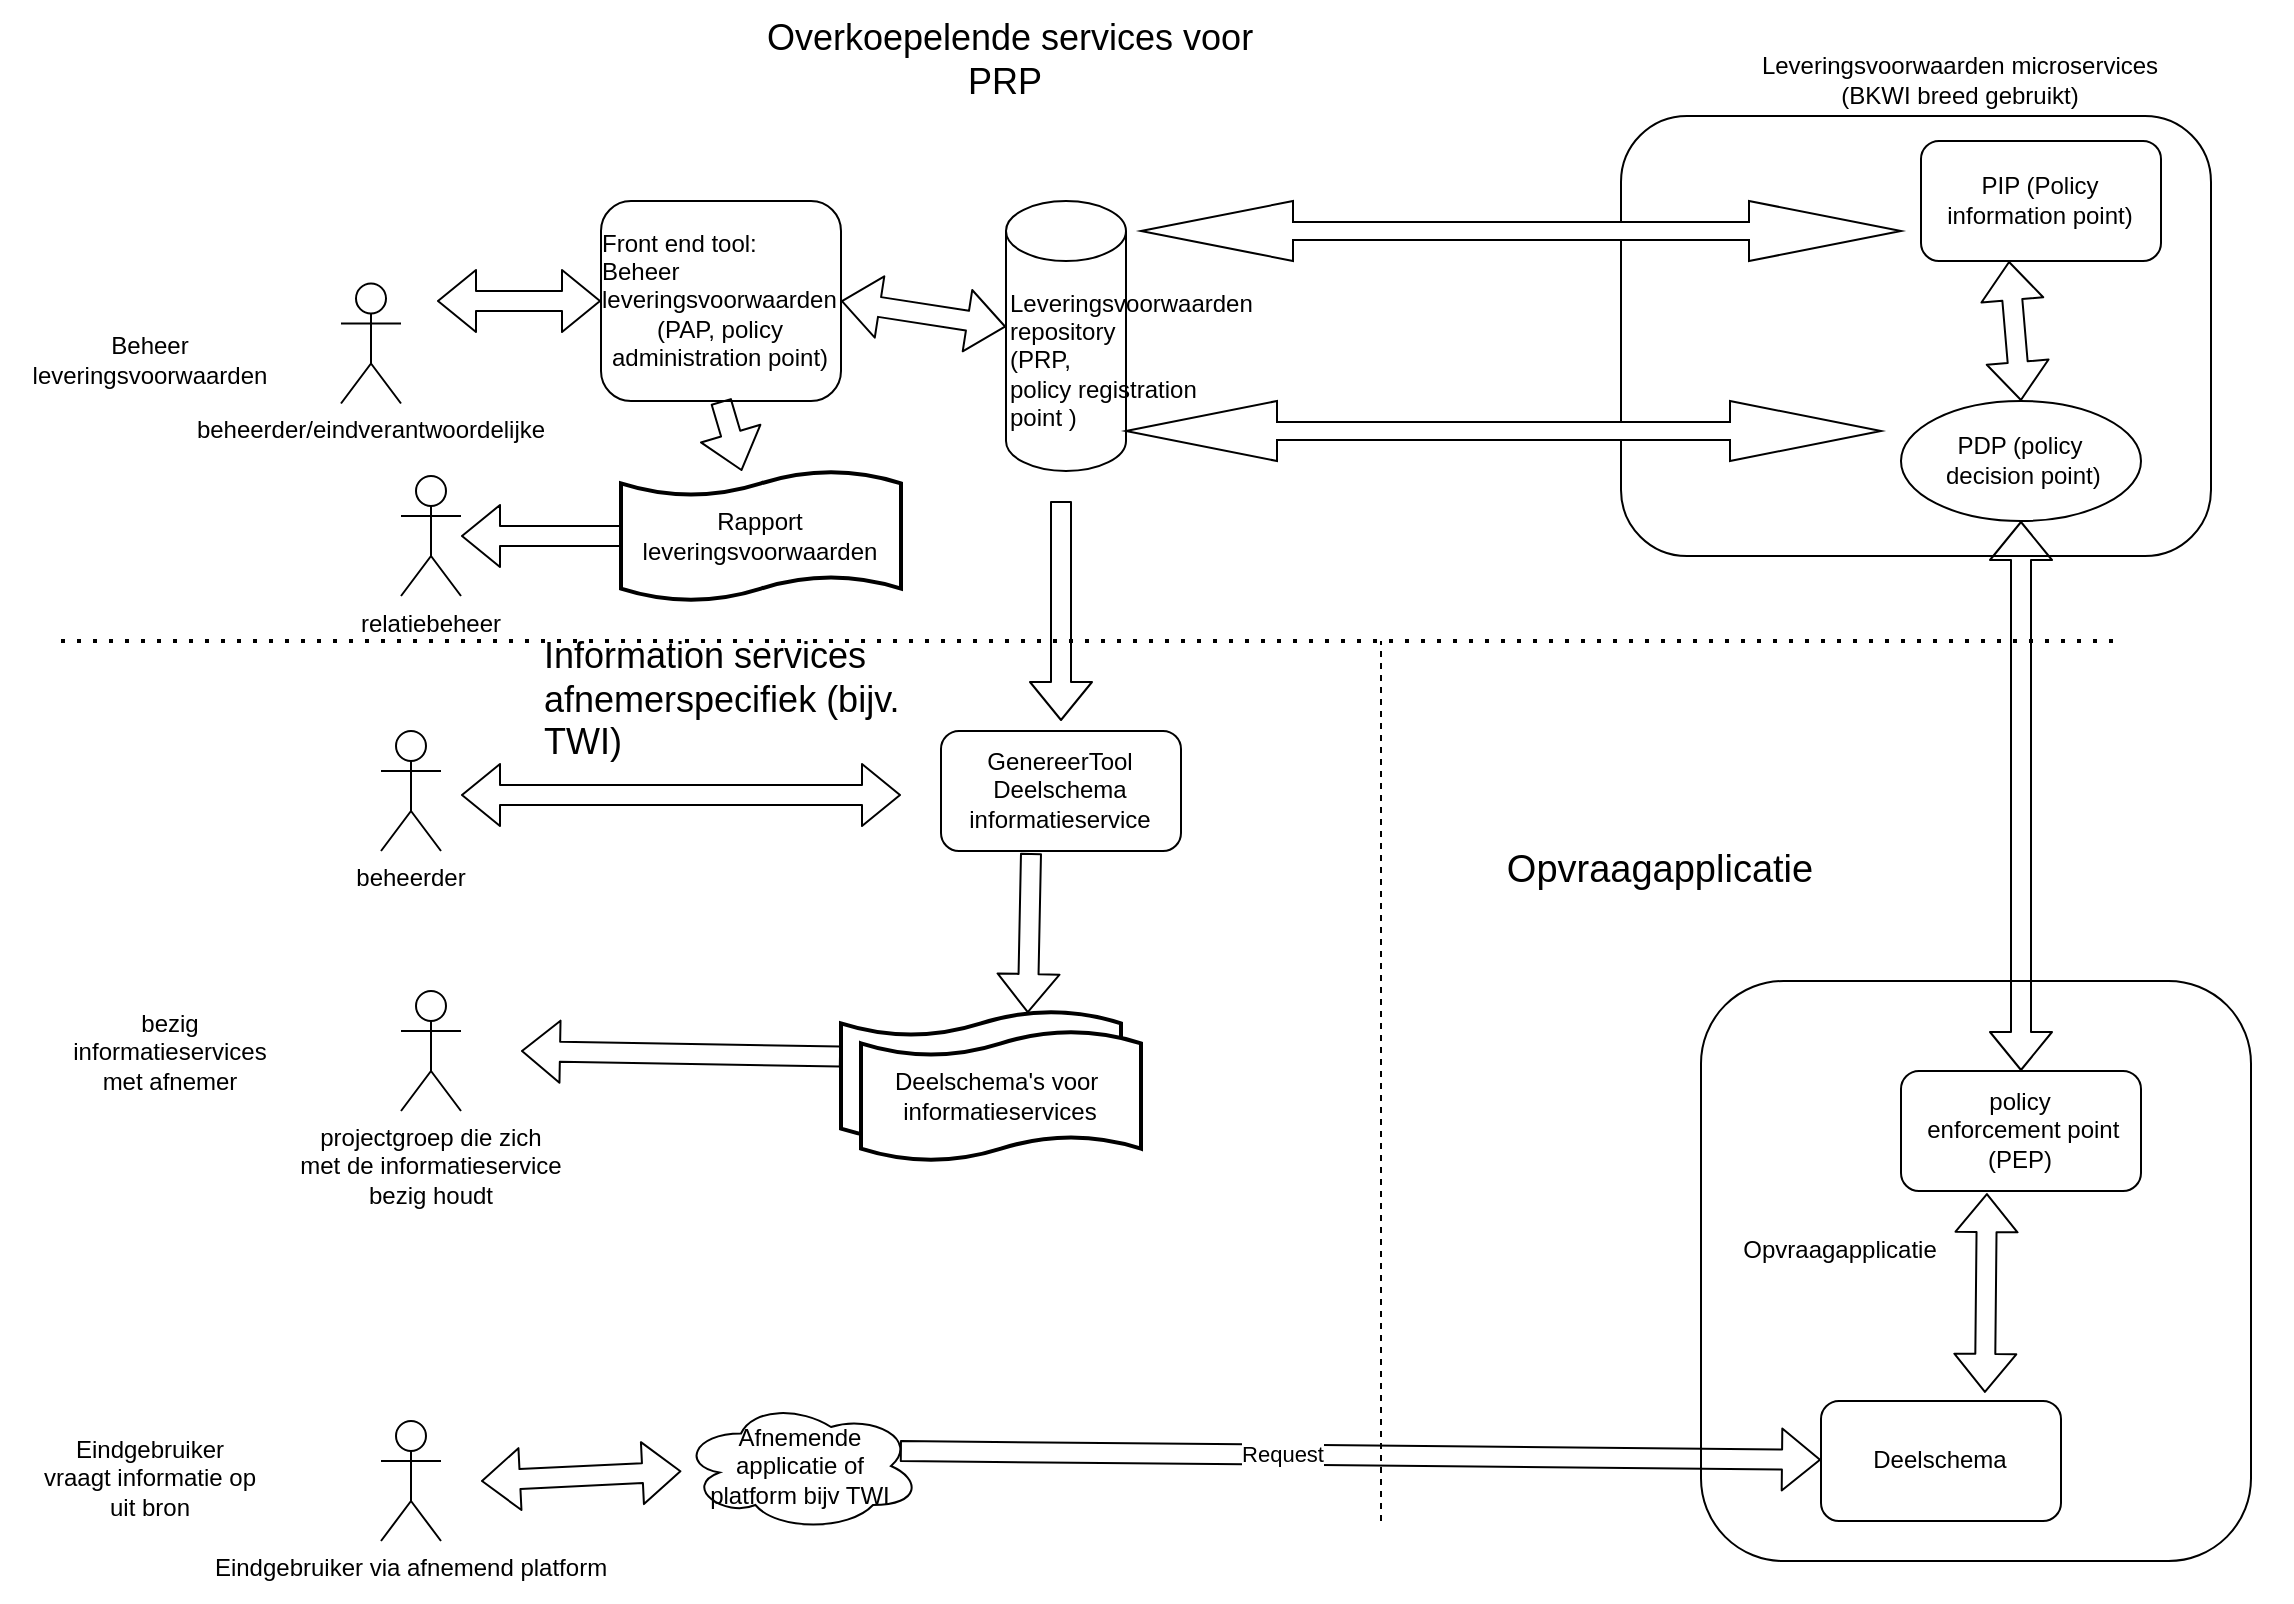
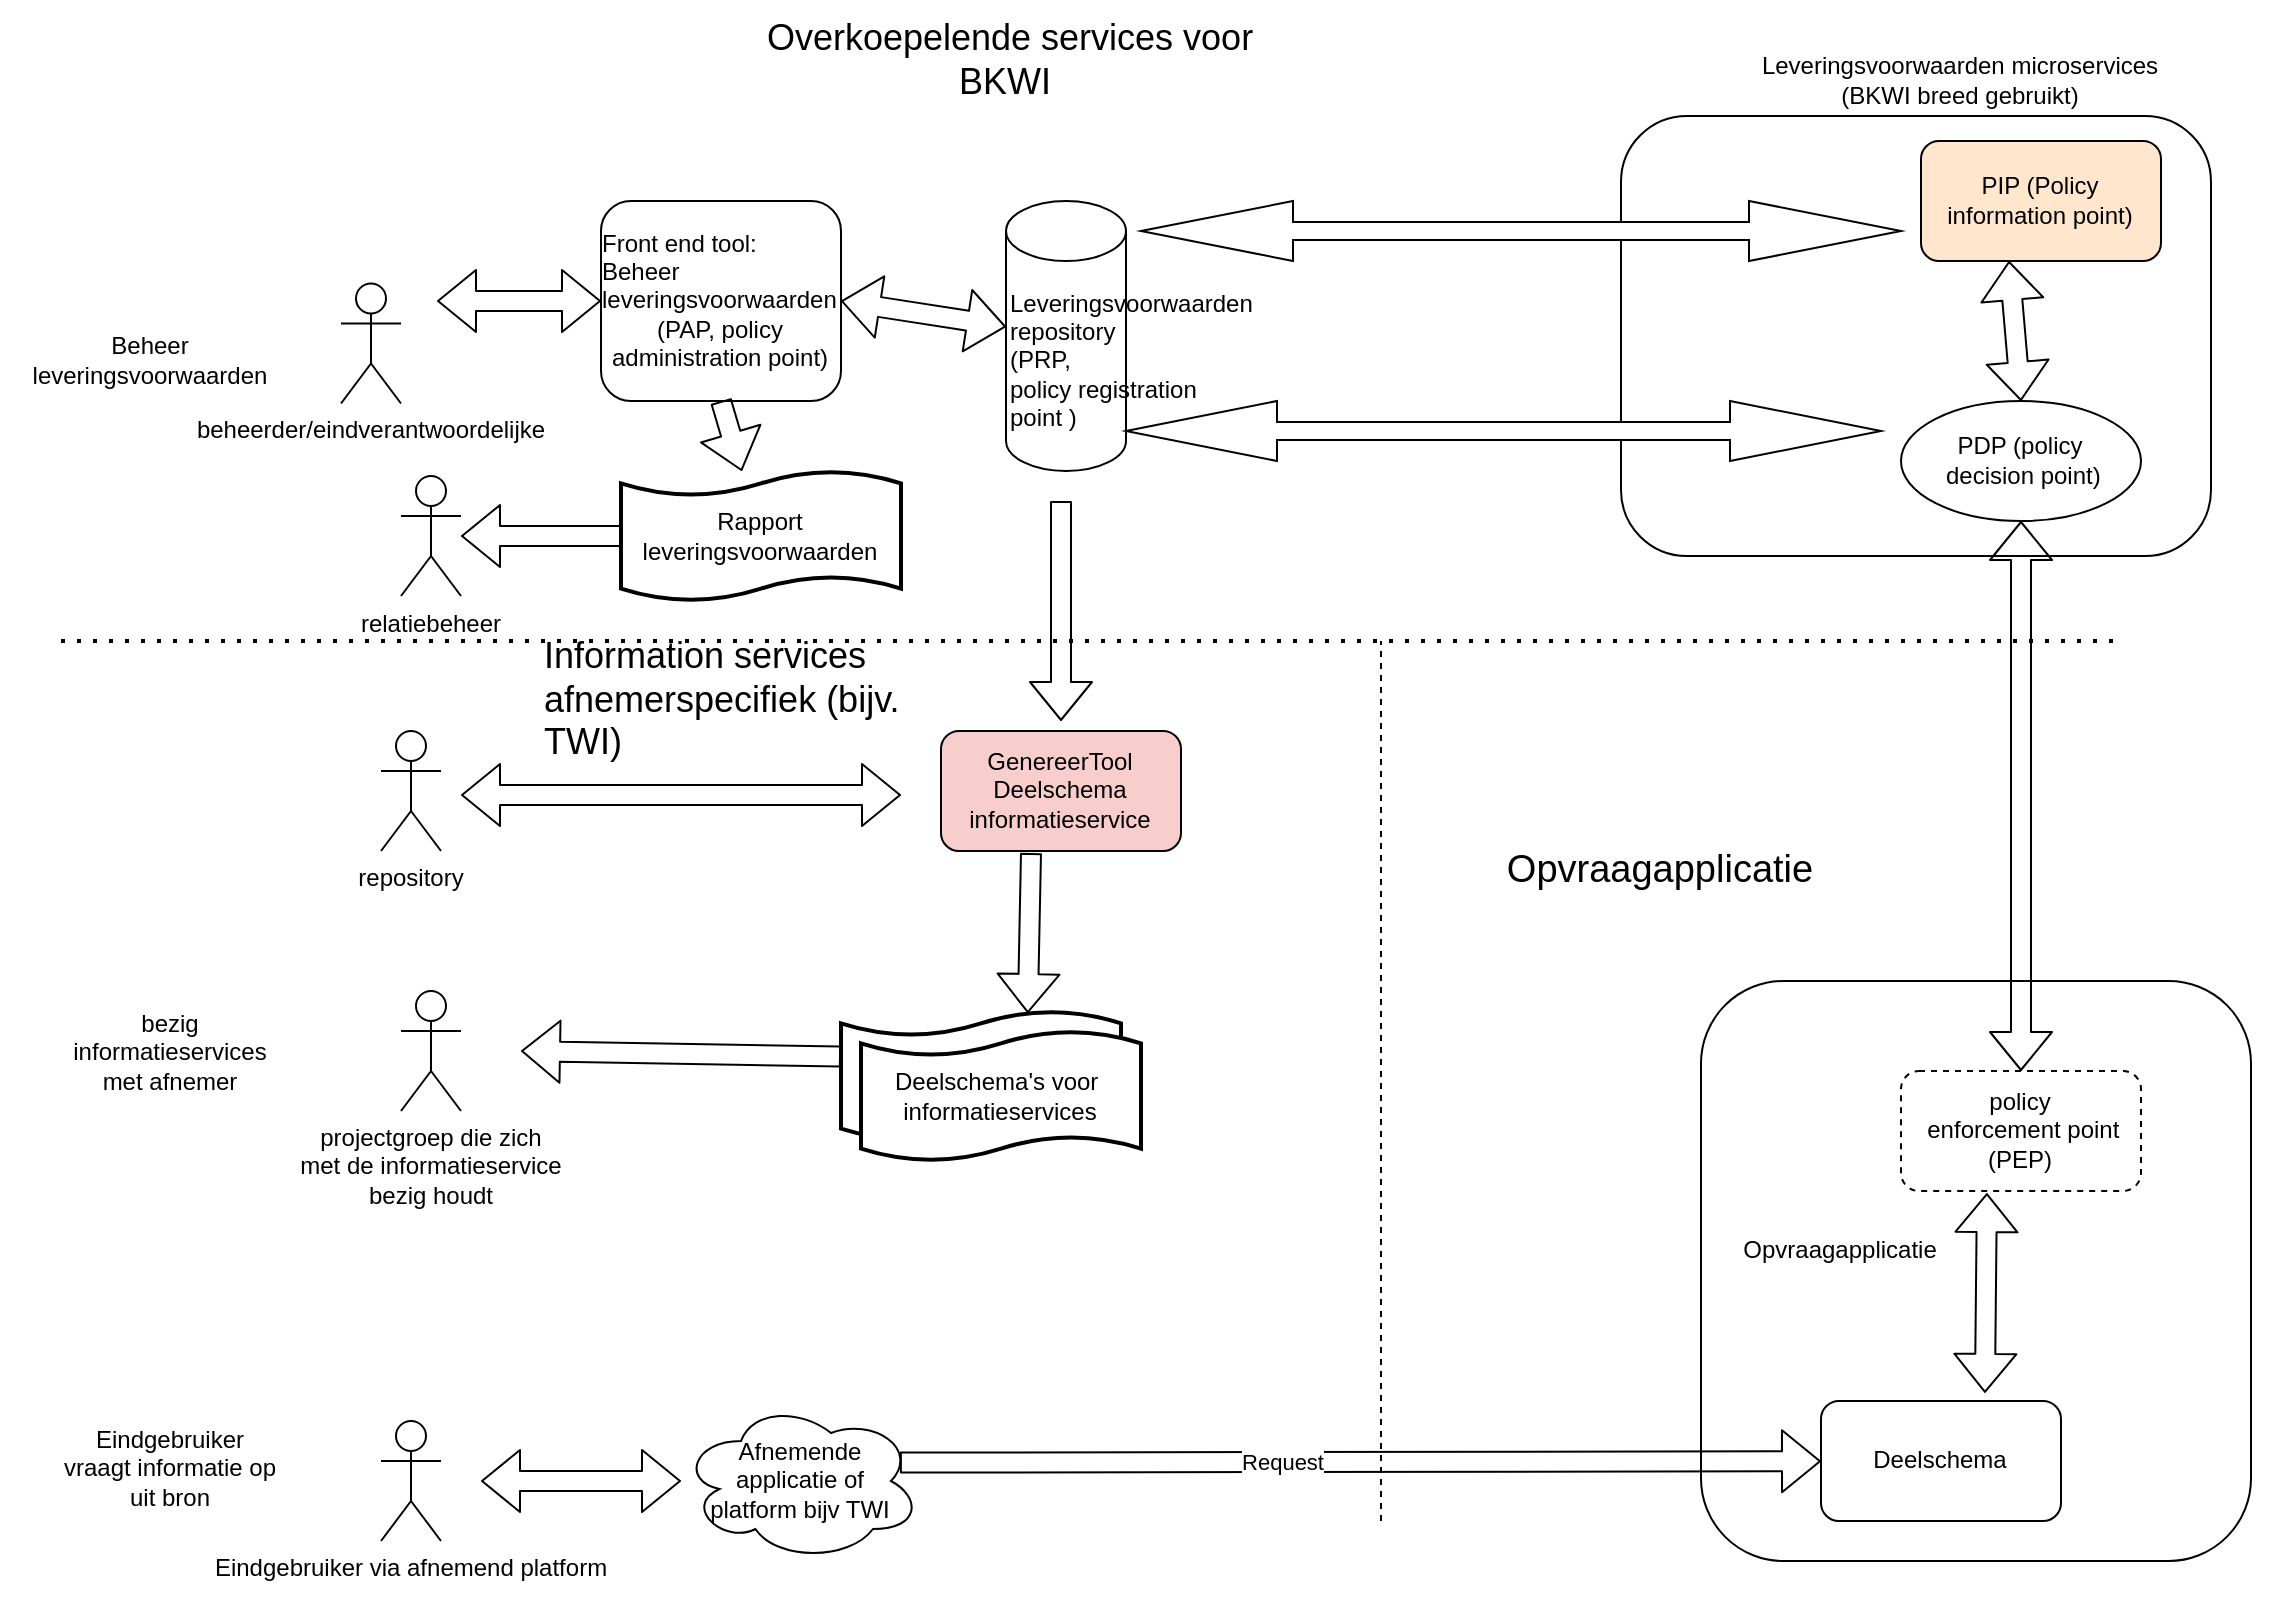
node "Overkoepelende services voor PRP": label "Overkoepelende services voor PRP" -> "Overkoepelende services voor BKWI"
node "PIP (Policy information point)": fillcolor #ffffff -> #ffe6cc
node "GenereerTool Deelschema informatieservice": fillcolor #ffffff -> #f8cecc
node "beheerder": label "beheerder" -> "repository"
node "policy enforcement point (PEP)": style solid -> dashed
node "Afnemende applicatie of platform bijv TWI": size 240x130 -> 240x160
node "Eindgebruiker vraagt informatie op uit bron": moved (151, 1479) -> (171, 1469)
